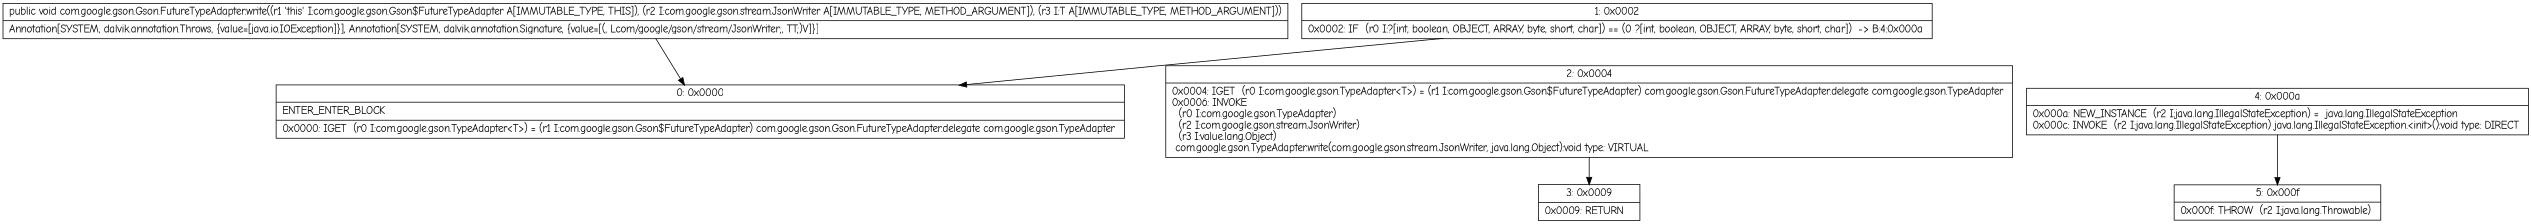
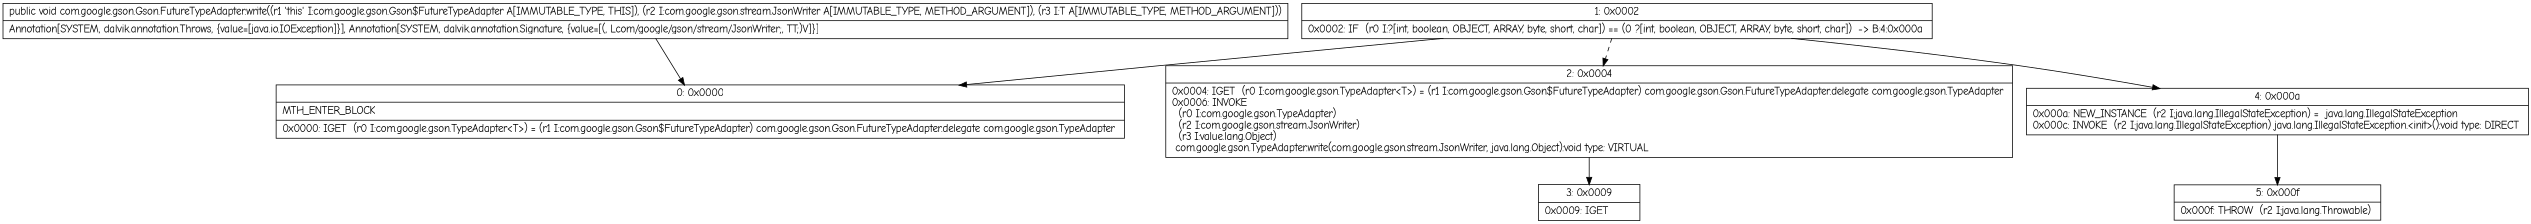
edge "1: 0x0002" -> "2: 0x0004": added
edge "1: 0x0002" -> "4: 0x000a": added
node "0: 0x0000": text "ENTER_ENTER_BLOCK" -> "MTH_ENTER_BLOCK"
node "3: 0x0009": text "0x0009: RETURN" -> "0x0009: IGET"
